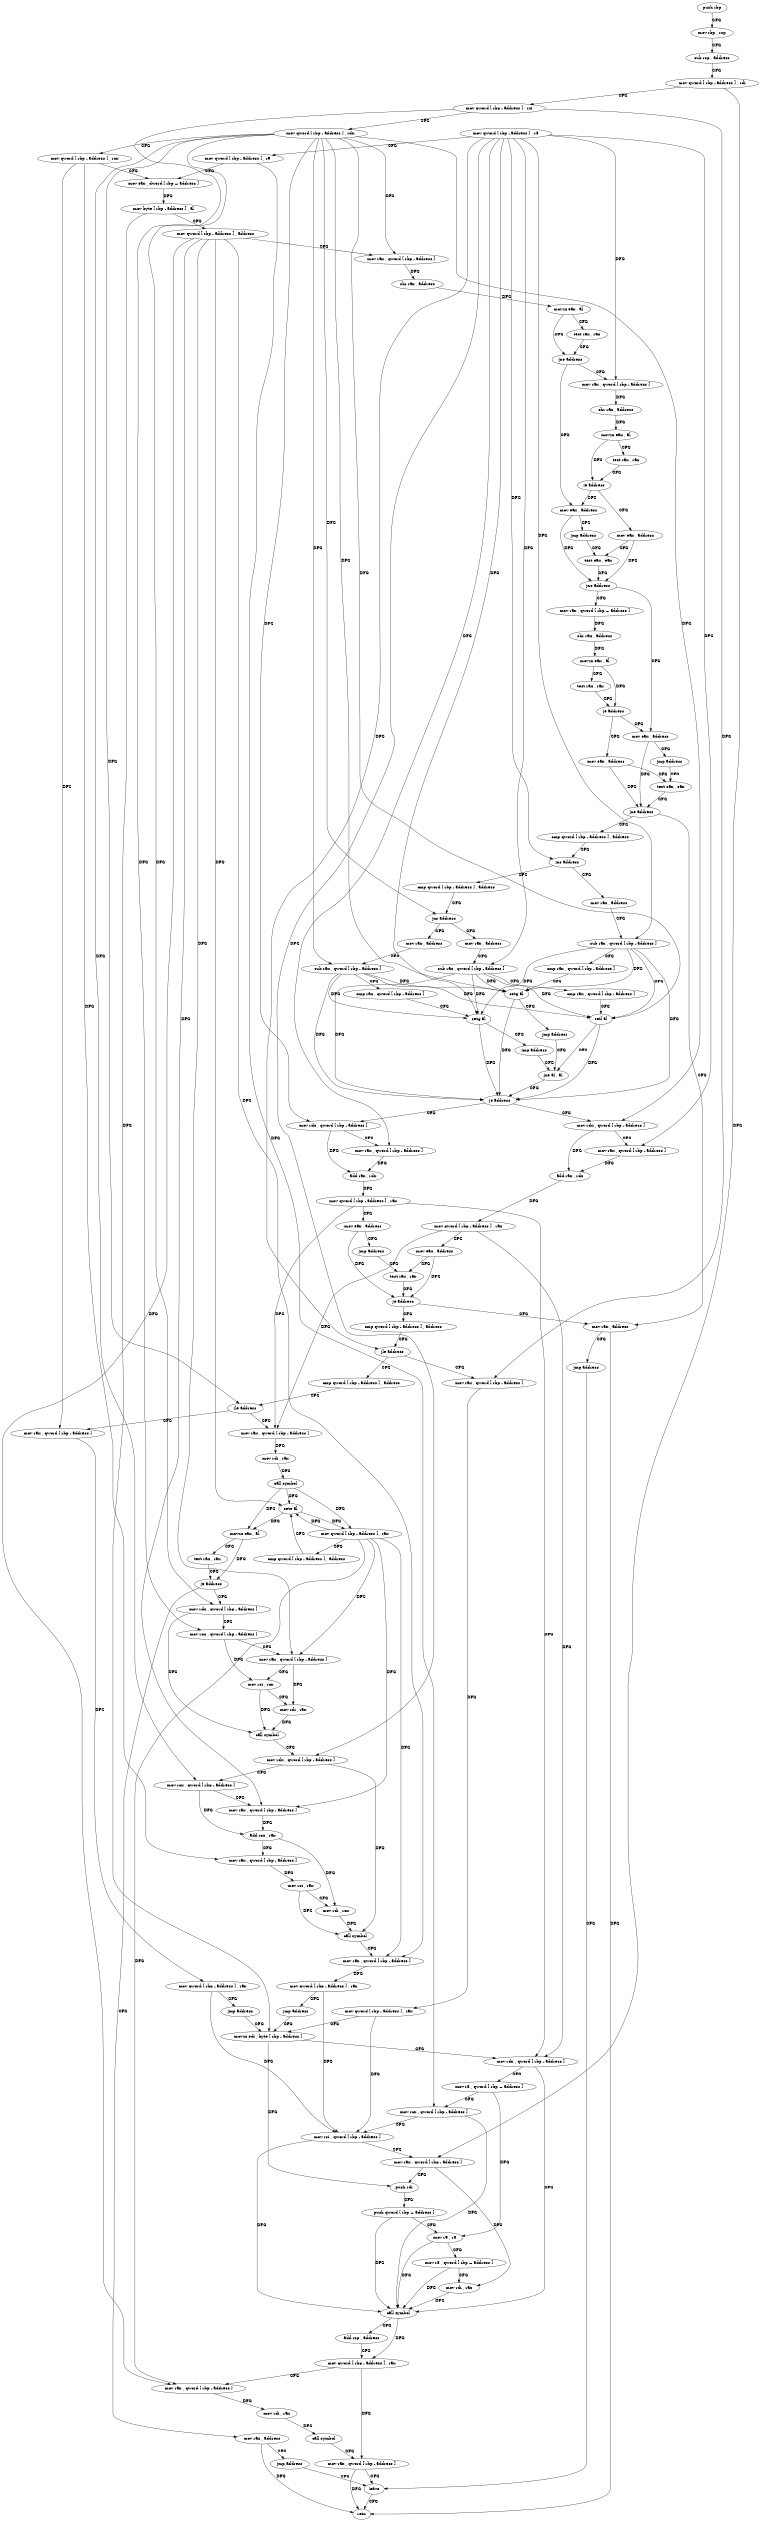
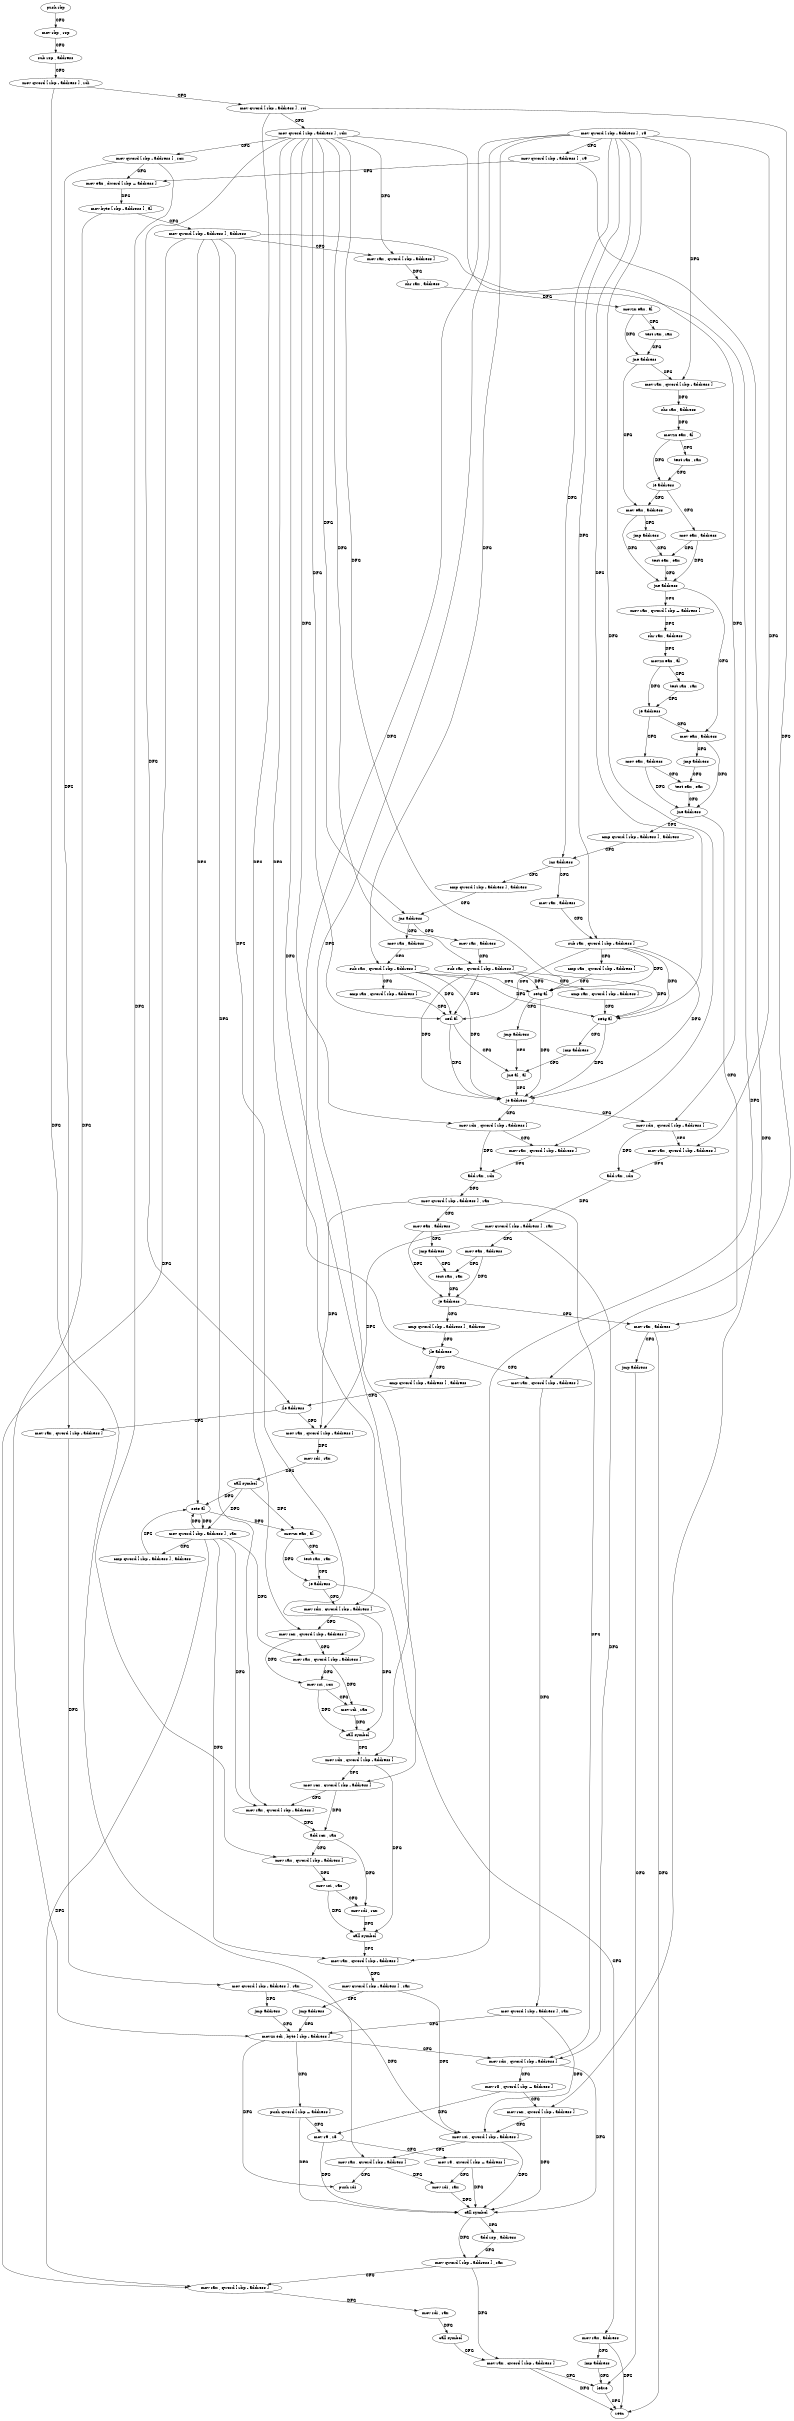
edge "push rdi" -> "push qword [ rbp + address ]": now "movzx edi , byte [ rbp - address ]" -> "push qword [ rbp + address ]"
